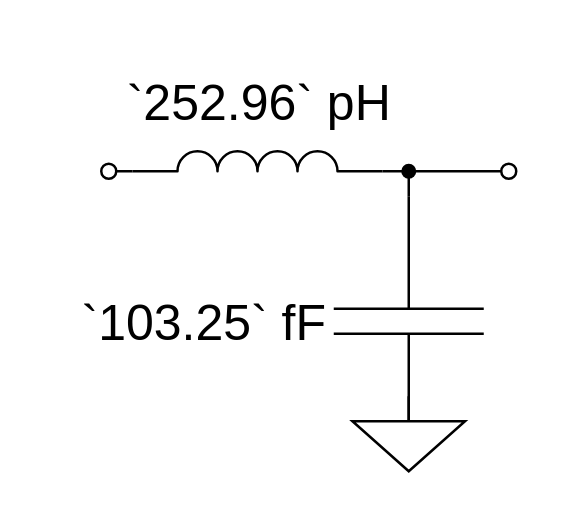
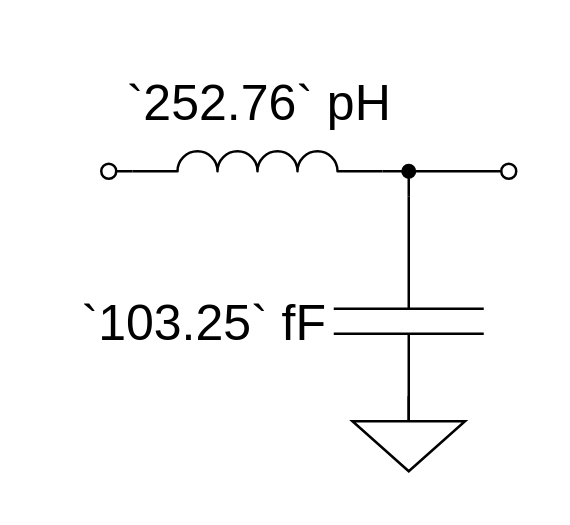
node "`252.96` pH": label "`252.96` pH" -> "`252.76` pH"
